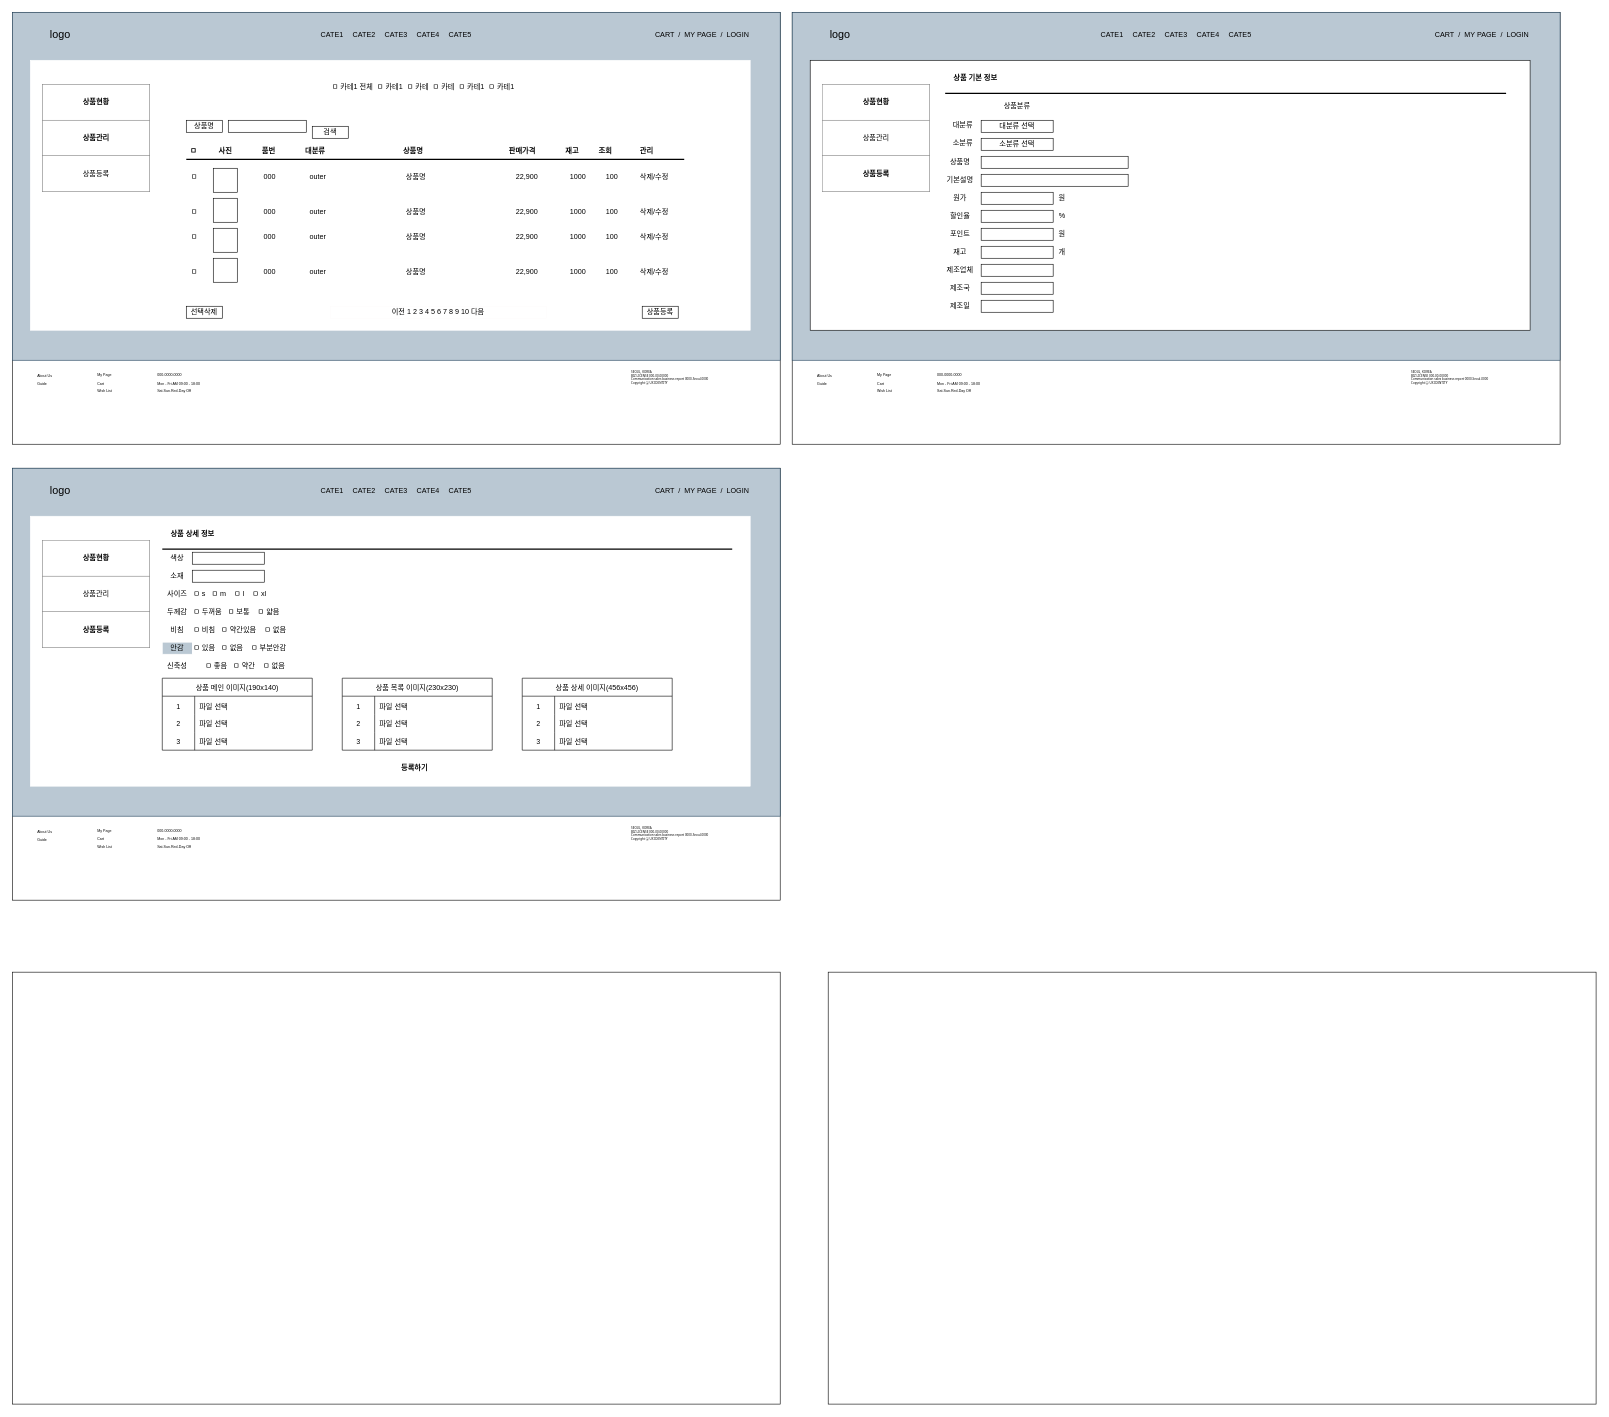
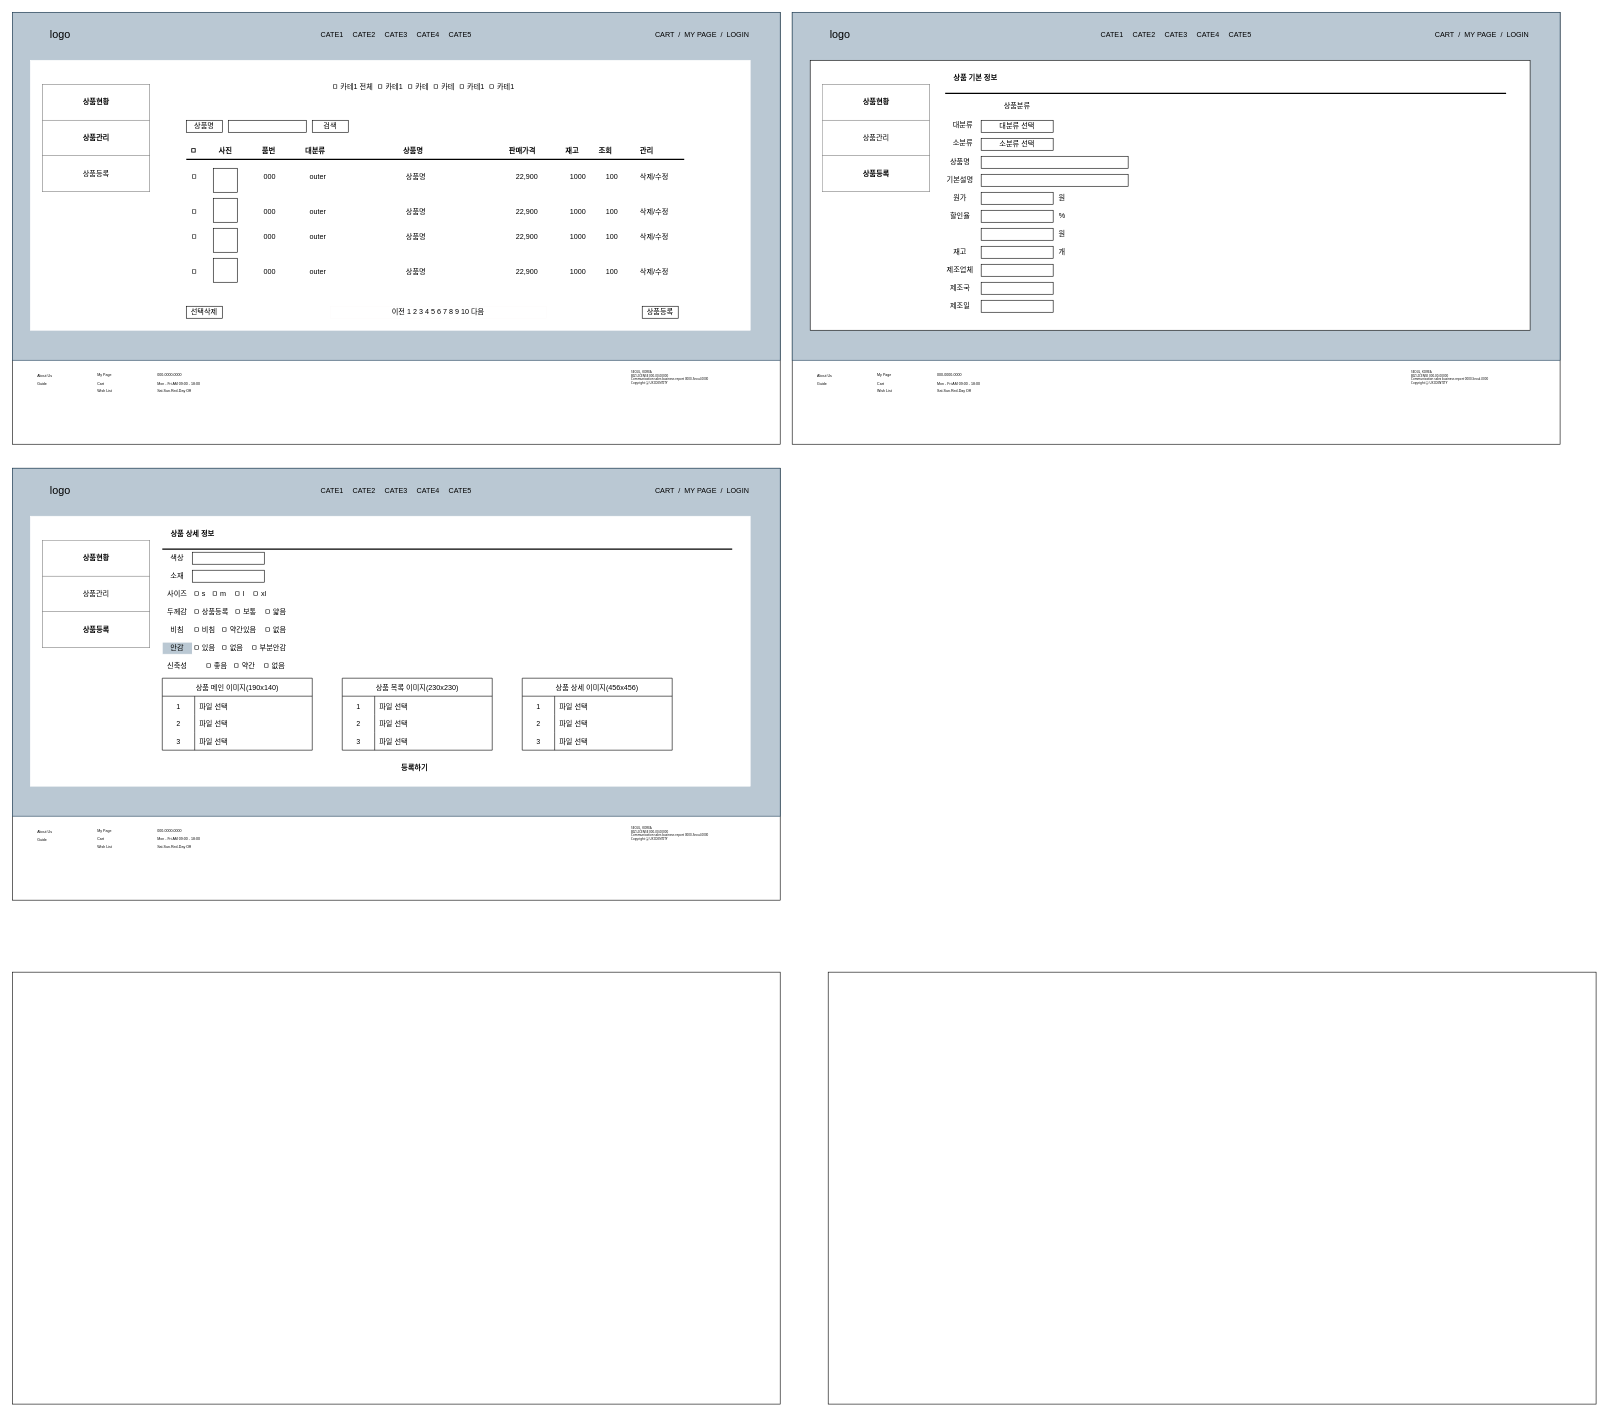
node "검색": moved (330, 132) -> (330, 126)
node "포인트": removed
node "ㅁ 두꺼움 ㅁ 보통 ㅁ 얇음": label "ㅁ 두꺼움 ㅁ 보통 ㅁ 얇음" -> "ㅁ 상품등록 ㅁ 보통 ㅁ 얇음"
